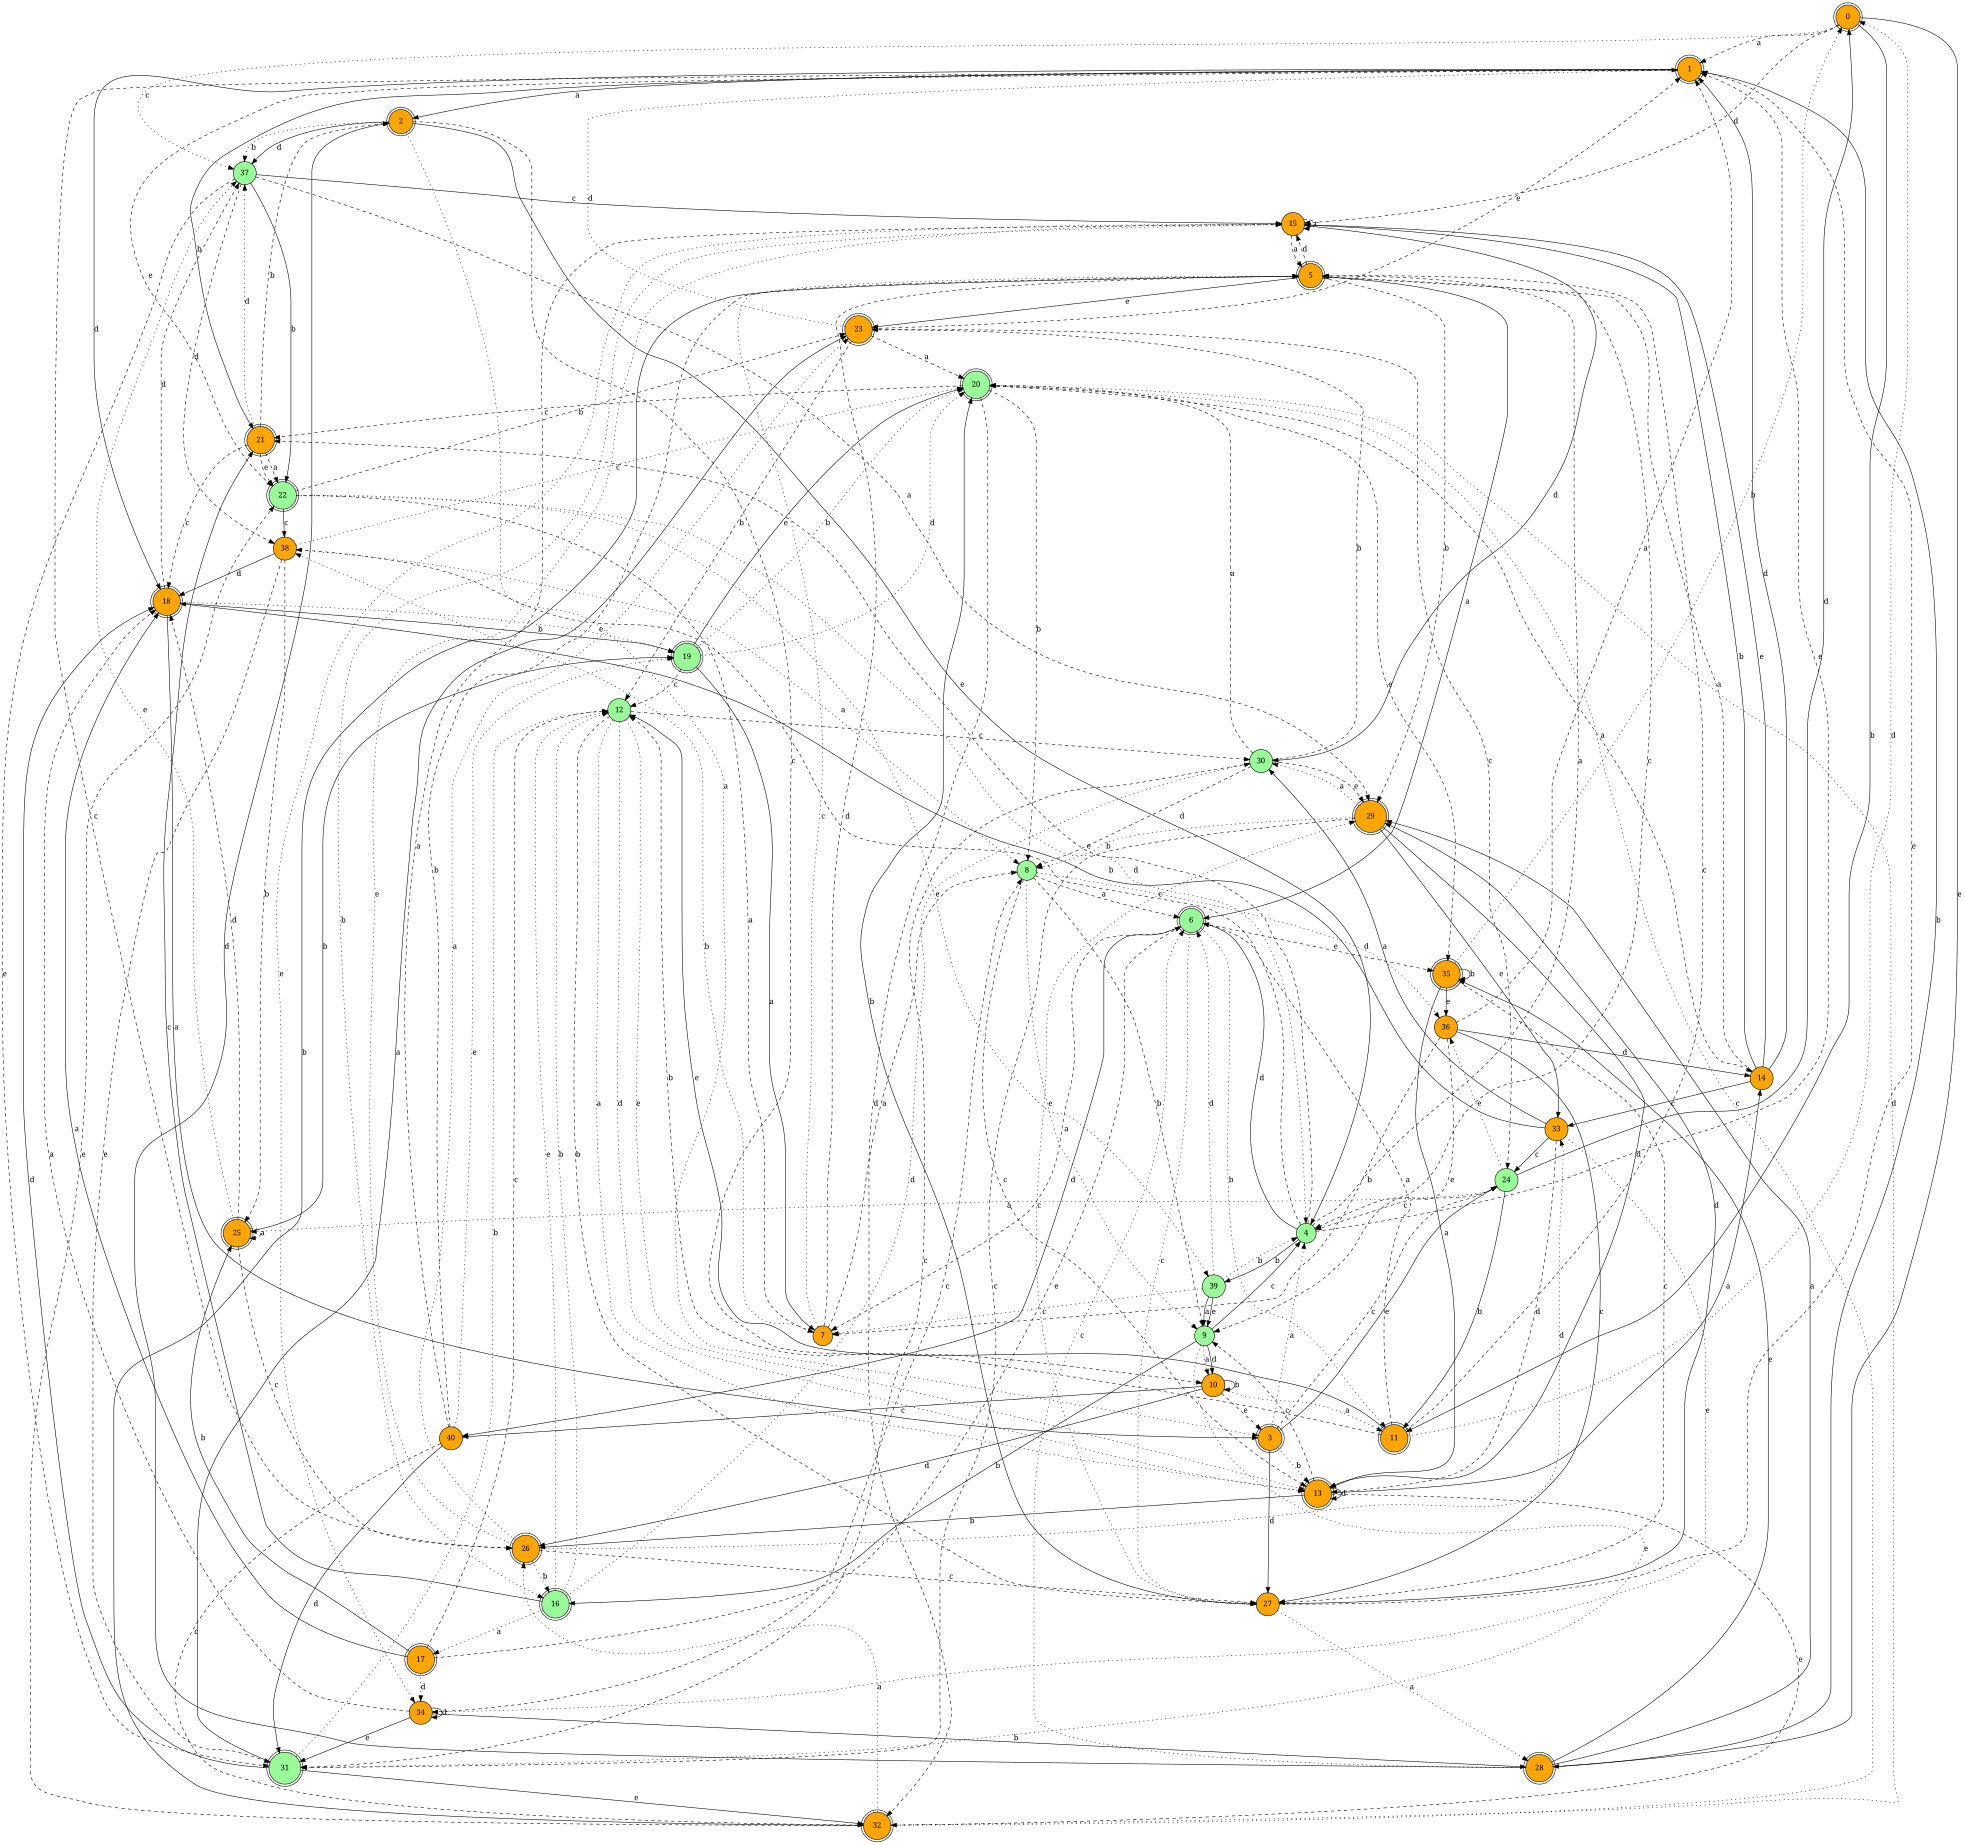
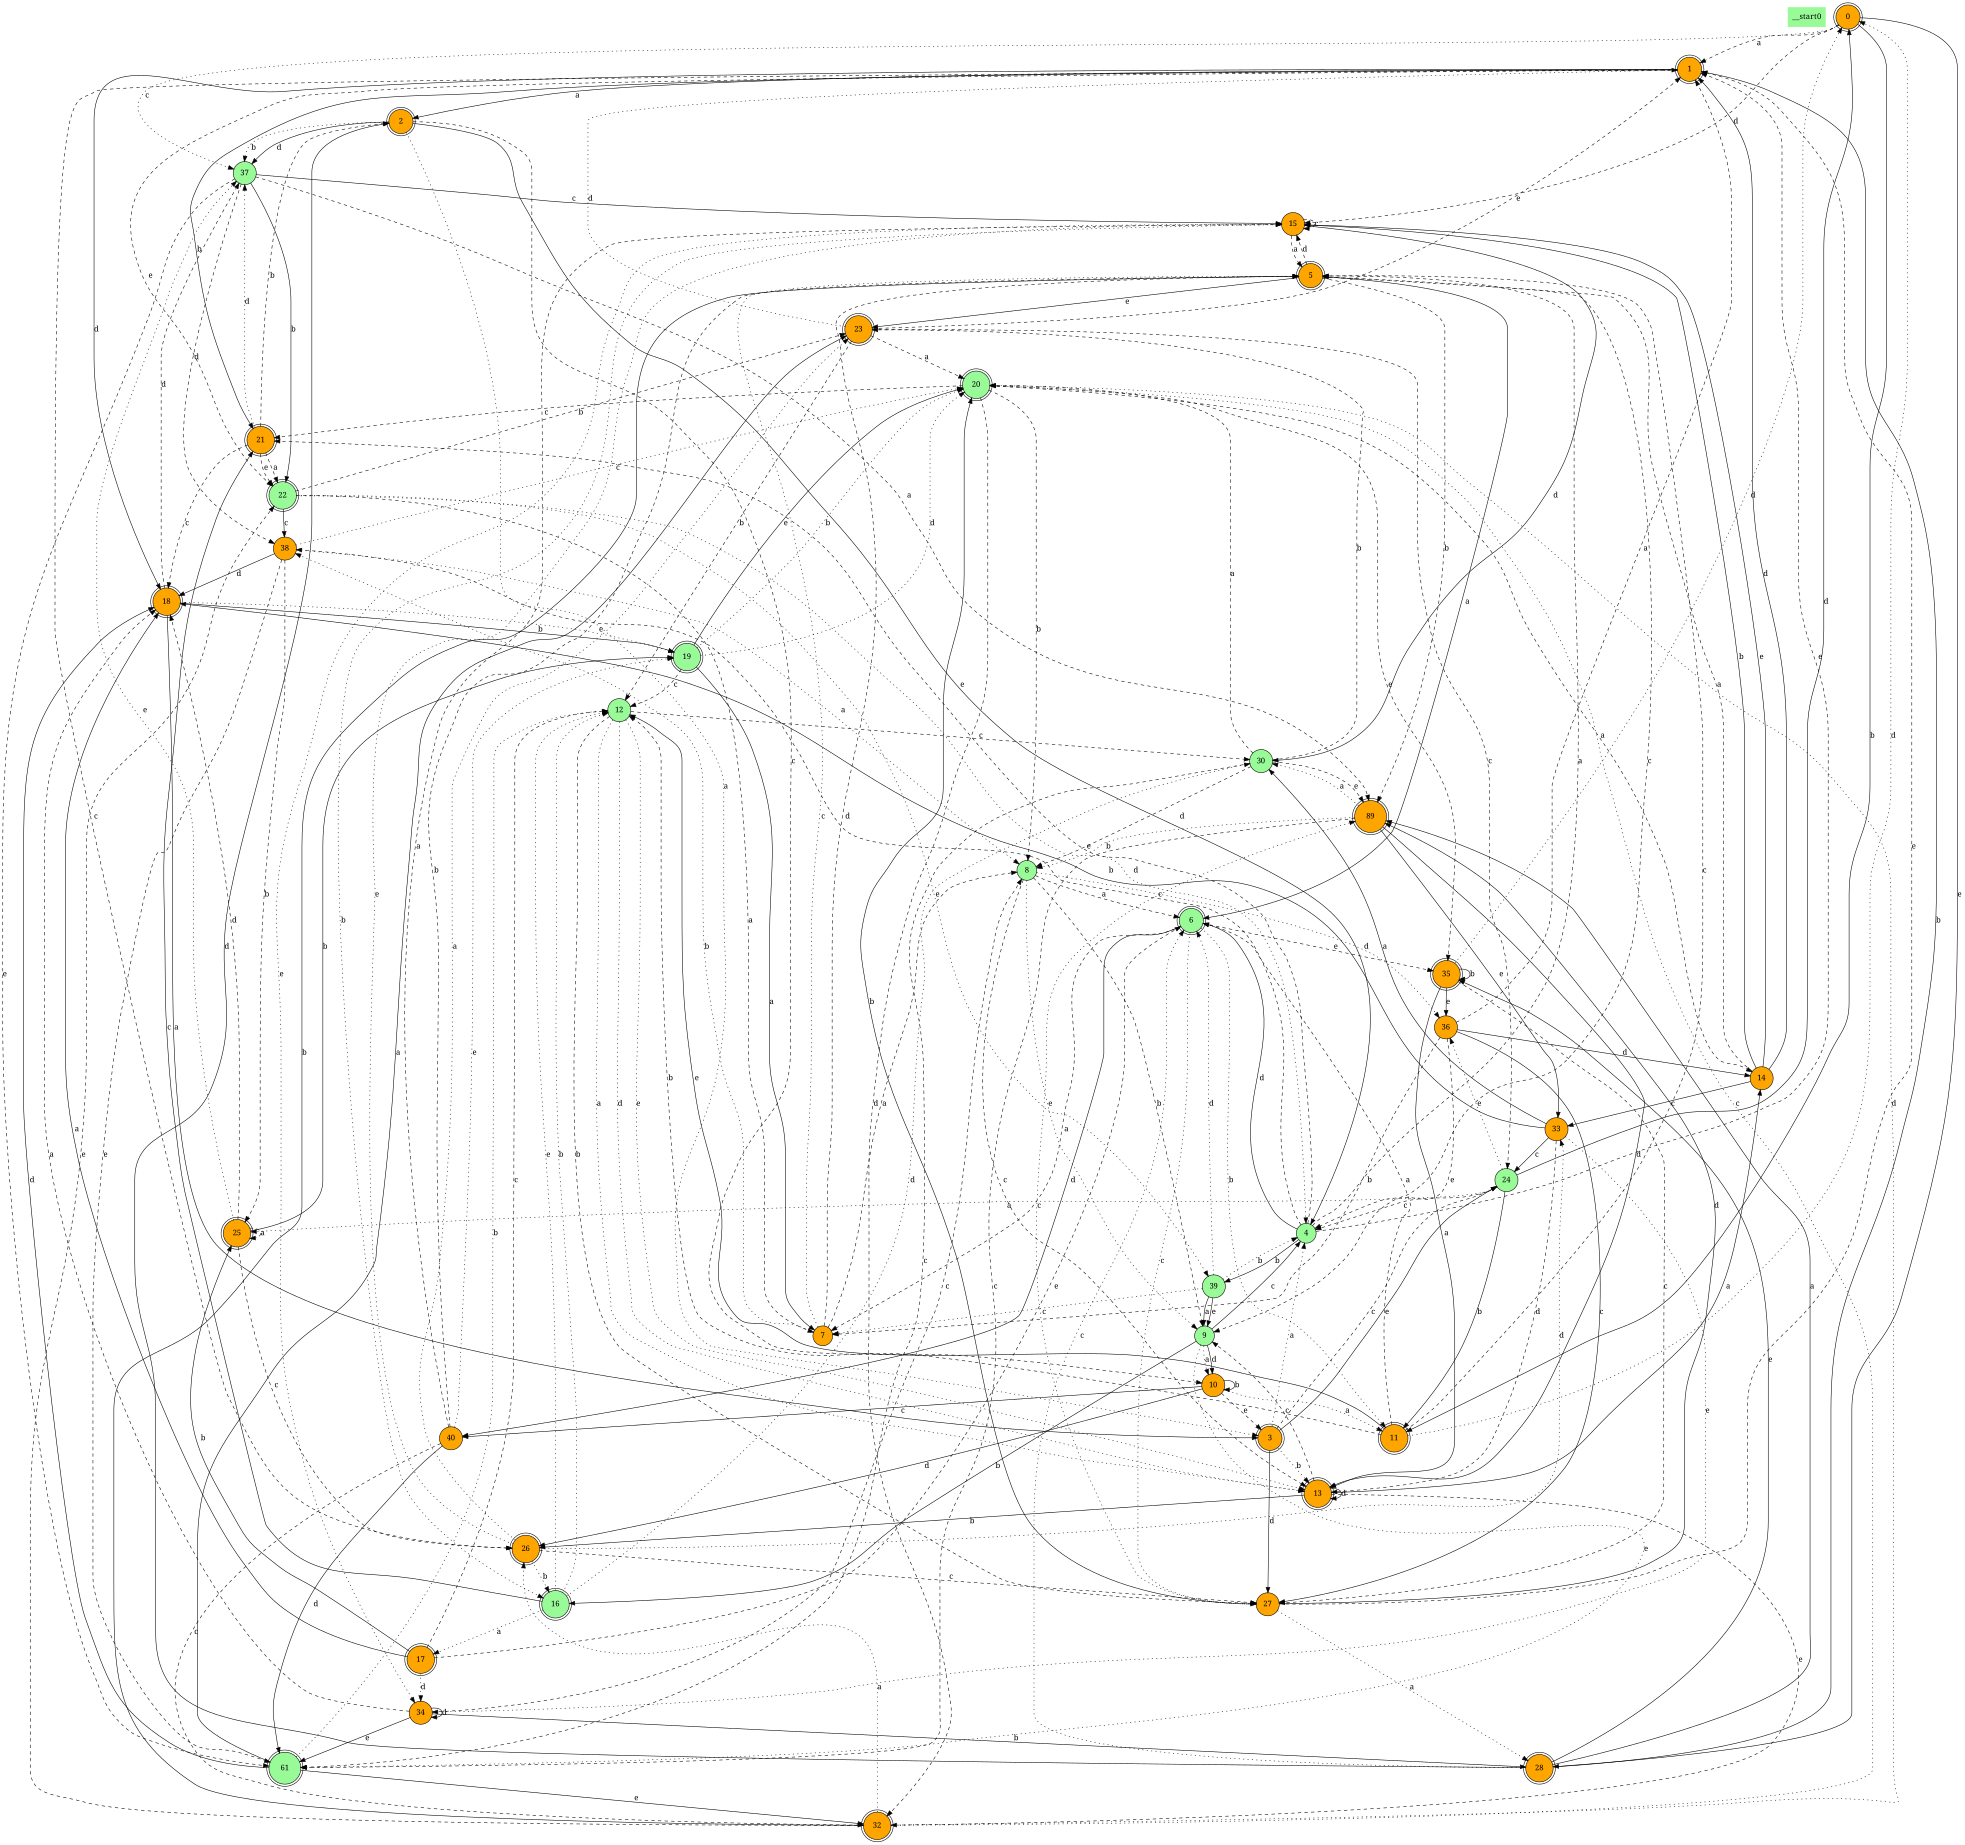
node "__start0": added
edge "35" -> "0": label "b" -> "d"
node "29": label "29" -> "89"
node "31": label "31" -> "61"
